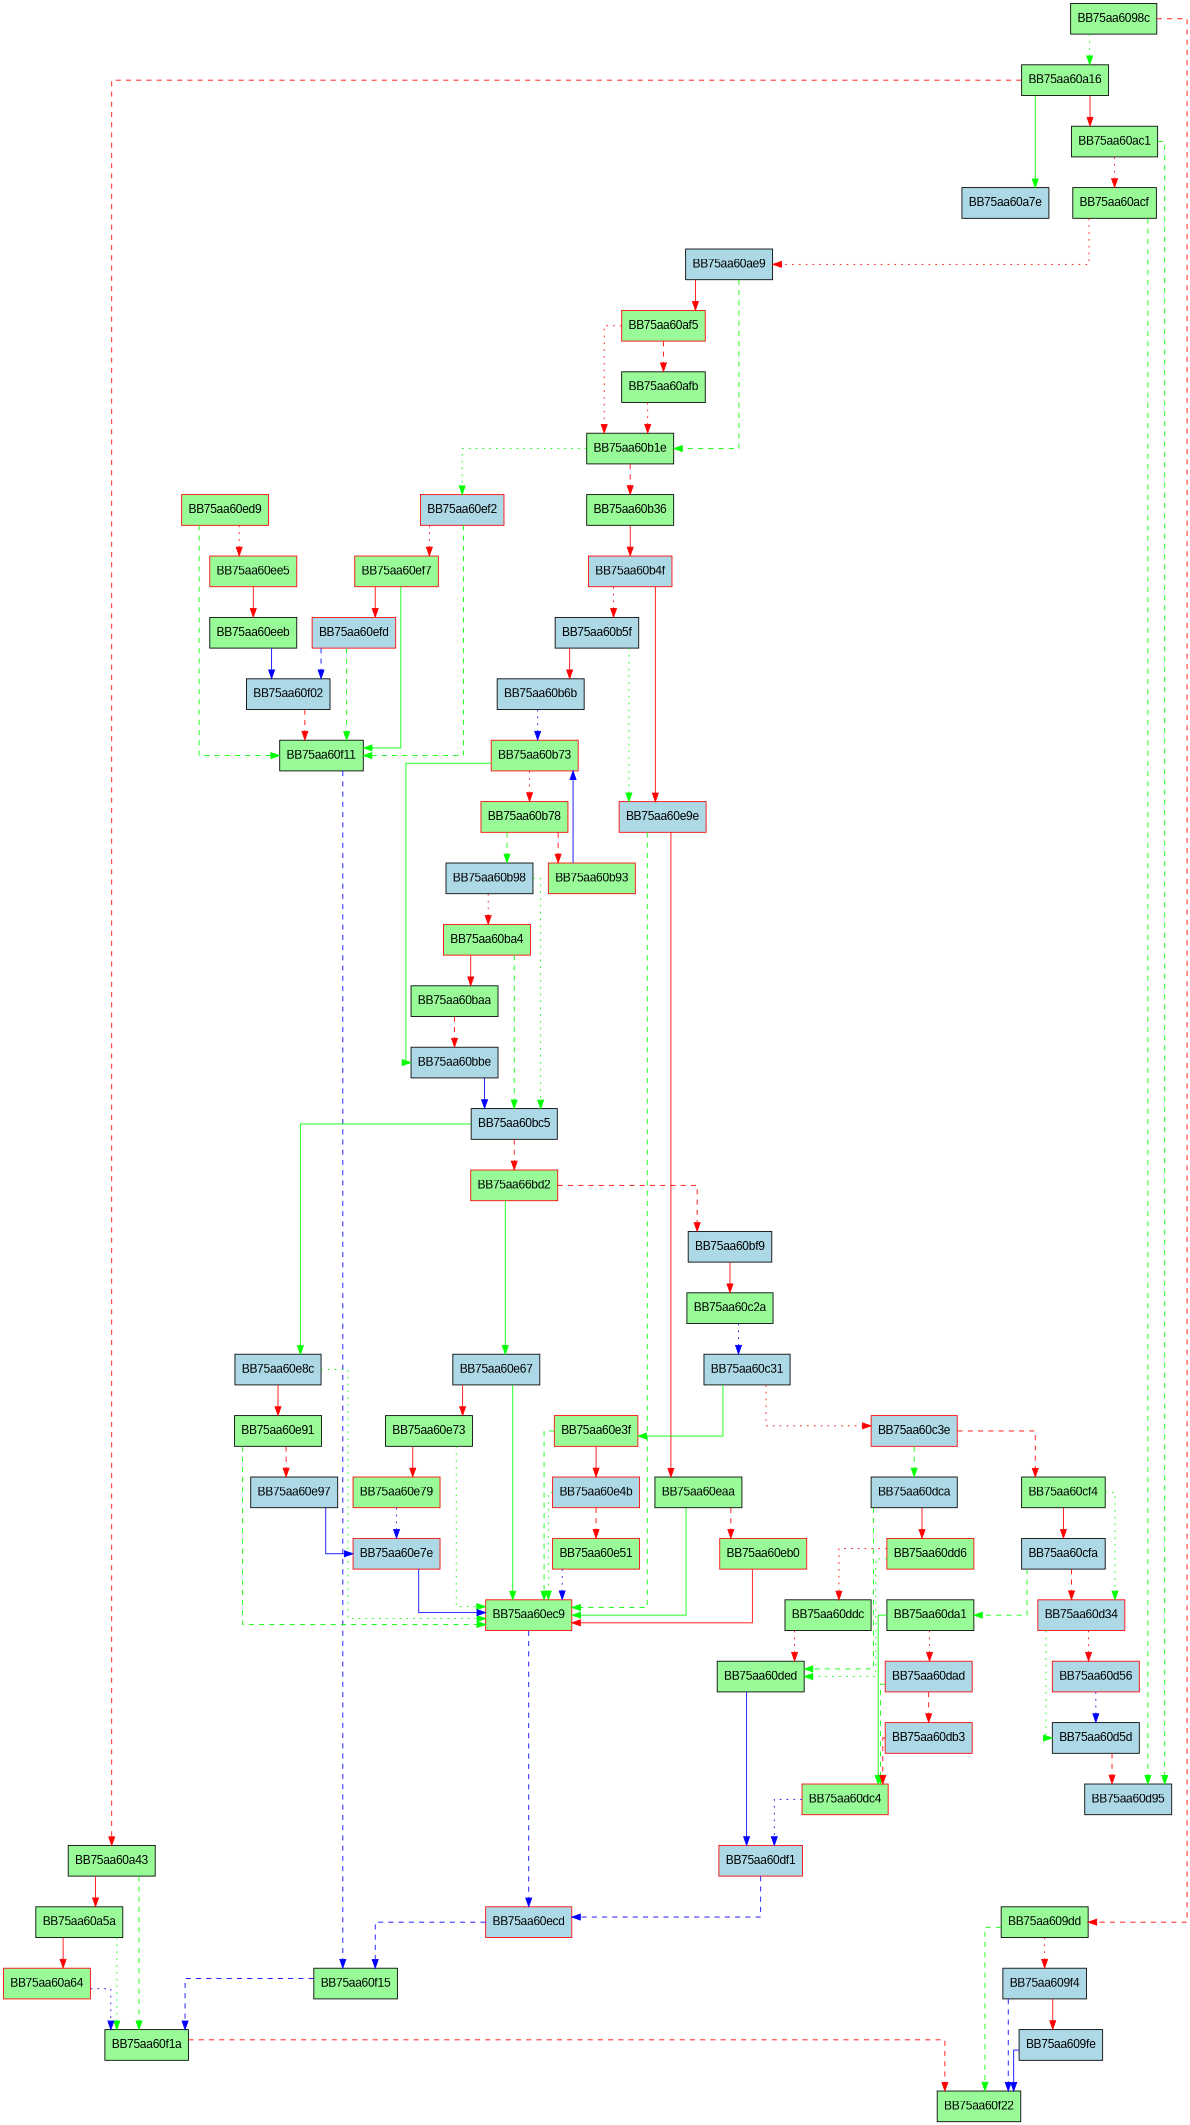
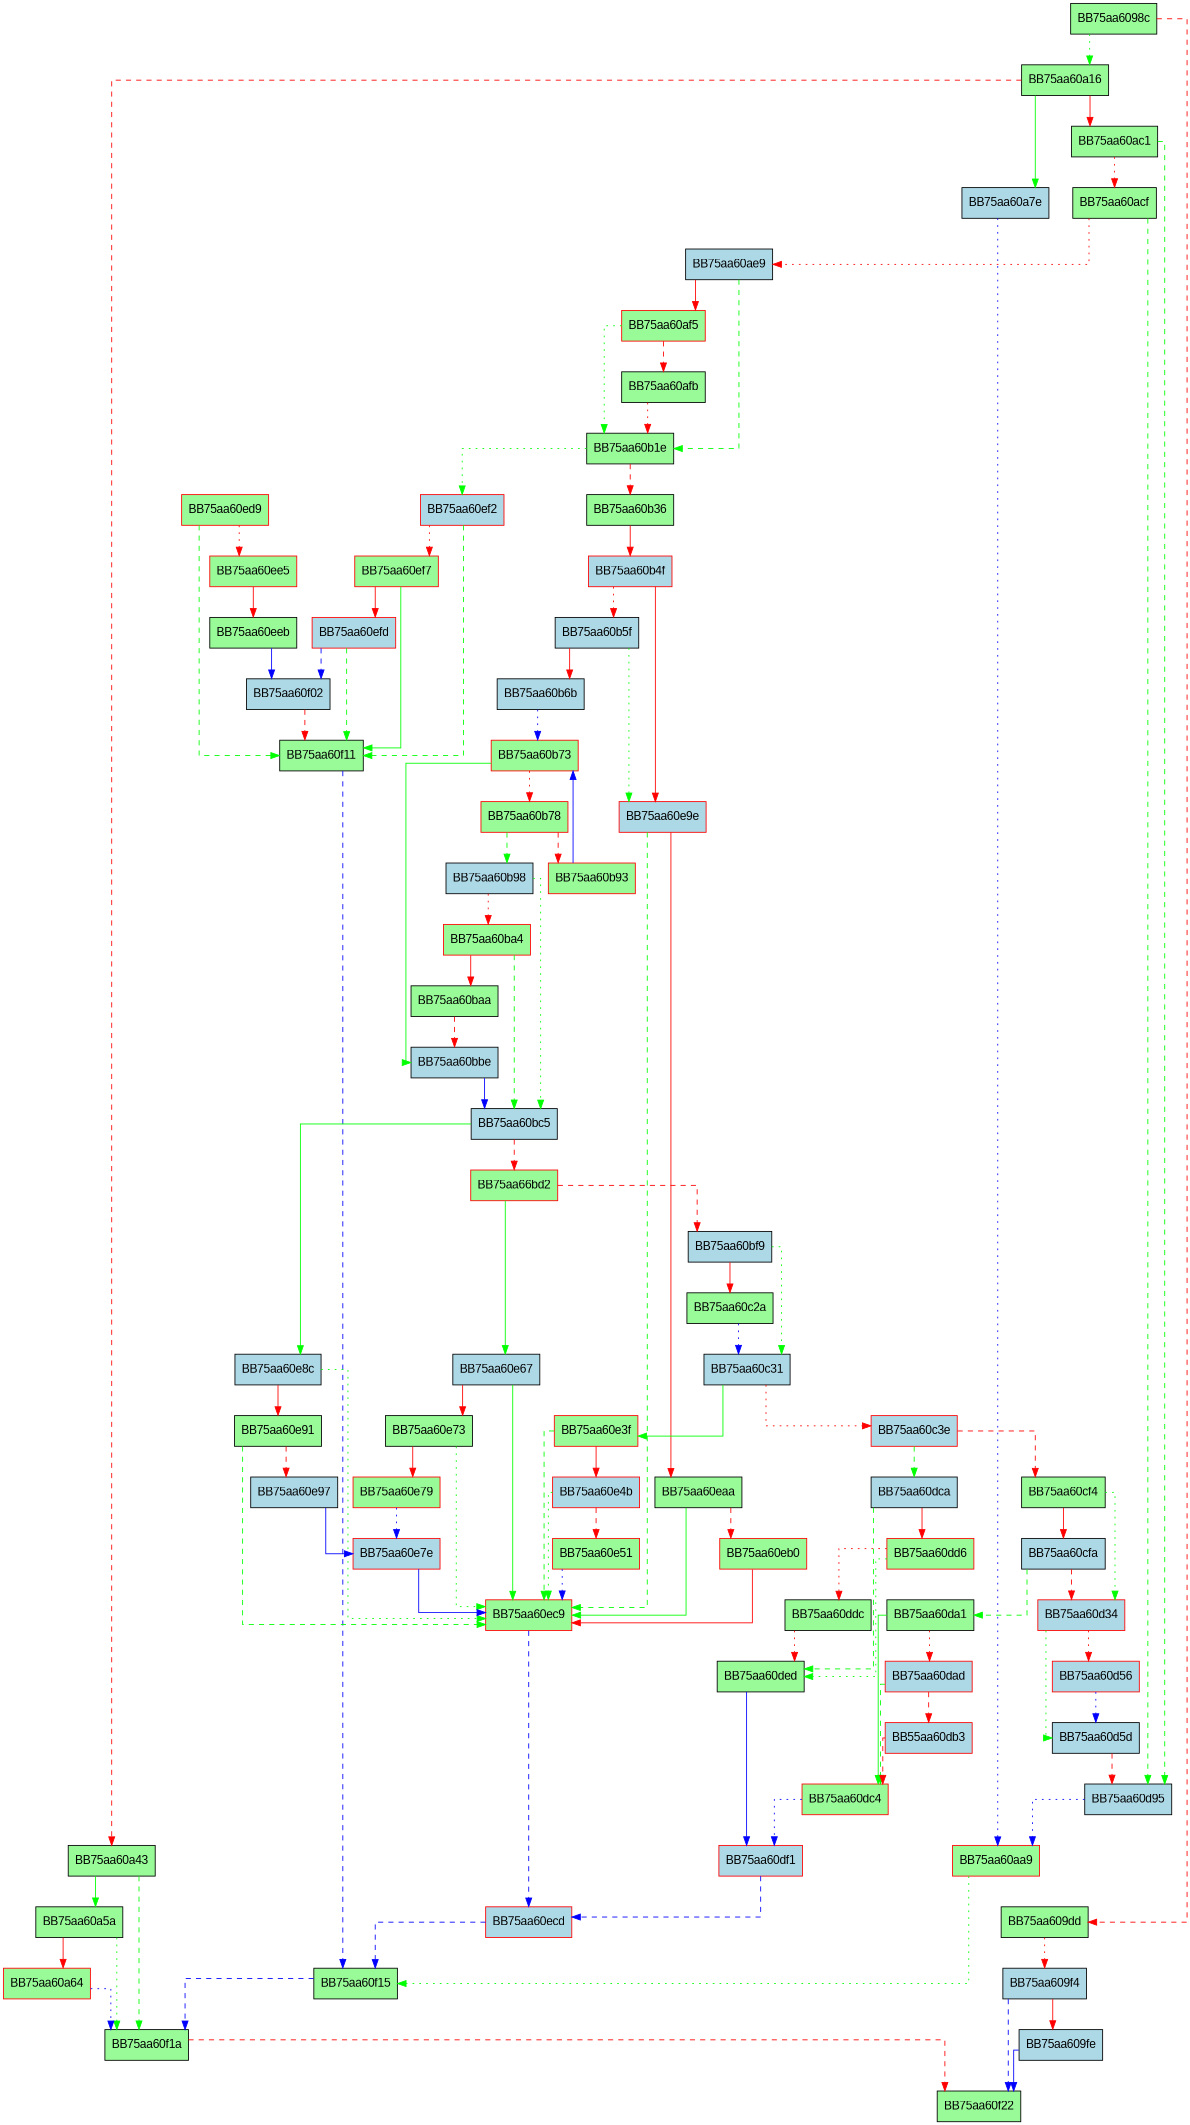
edge "BB75aa60af5" -> "BB75aa60b1e": color red -> green
edge "BB75aa60bf9" -> "BB75aa60c31": added
node "BB75aa60db3": label "BB75aa60db3" -> "BB55aa60db3"
node "BB75aa60aa9": added
edge "BB75aa60a43" -> "BB75aa60a5a": color red -> green
edge "BB75aa609dd" -> "BB75aa60f22": removed
